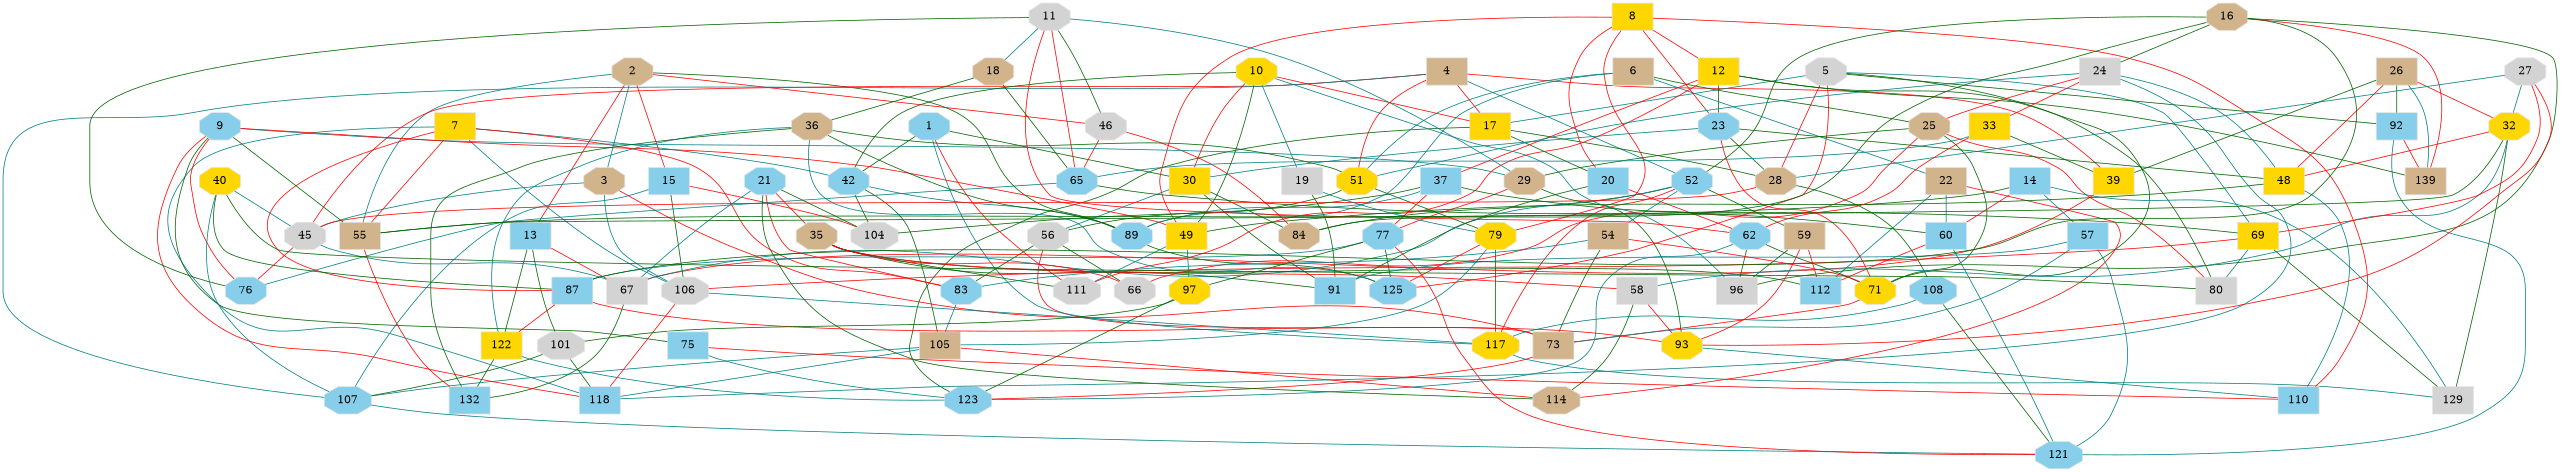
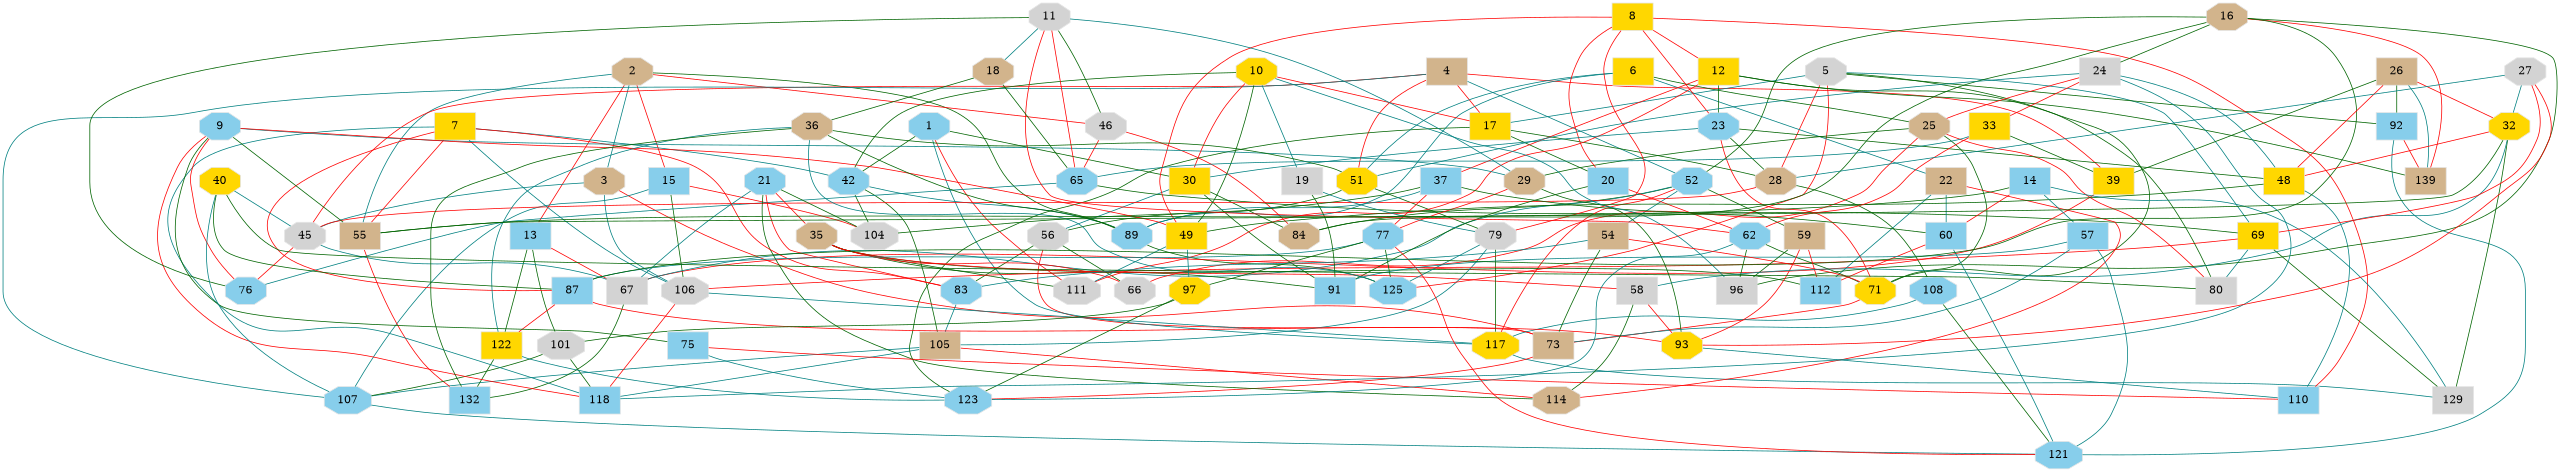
node "6": fillcolor tan -> gold
node "79": fillcolor gold -> lightgrey
edge "79" -- "125": color red -> teal
